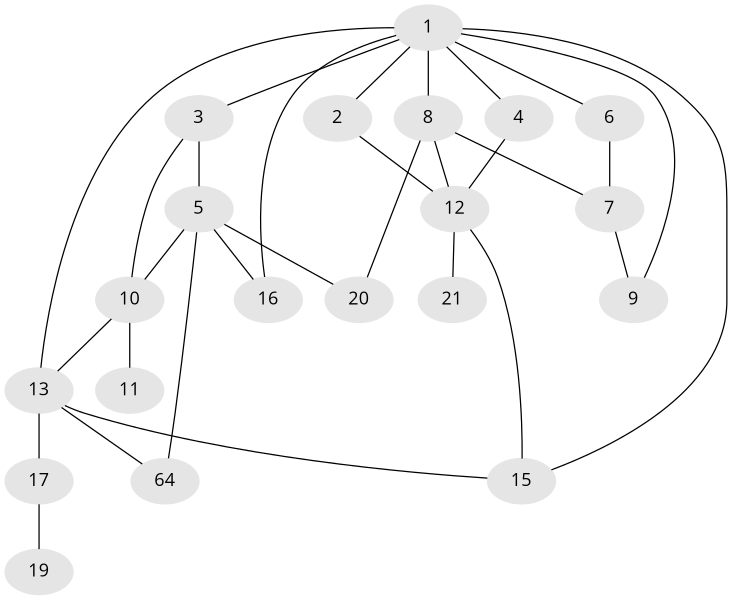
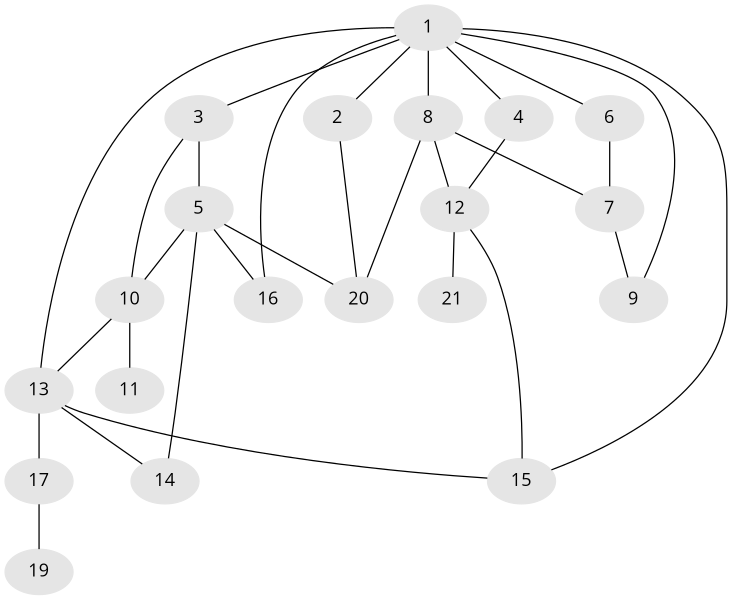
edge "2" -- "12": now "2" -- "20"
node "64": label "64" -> "14"
